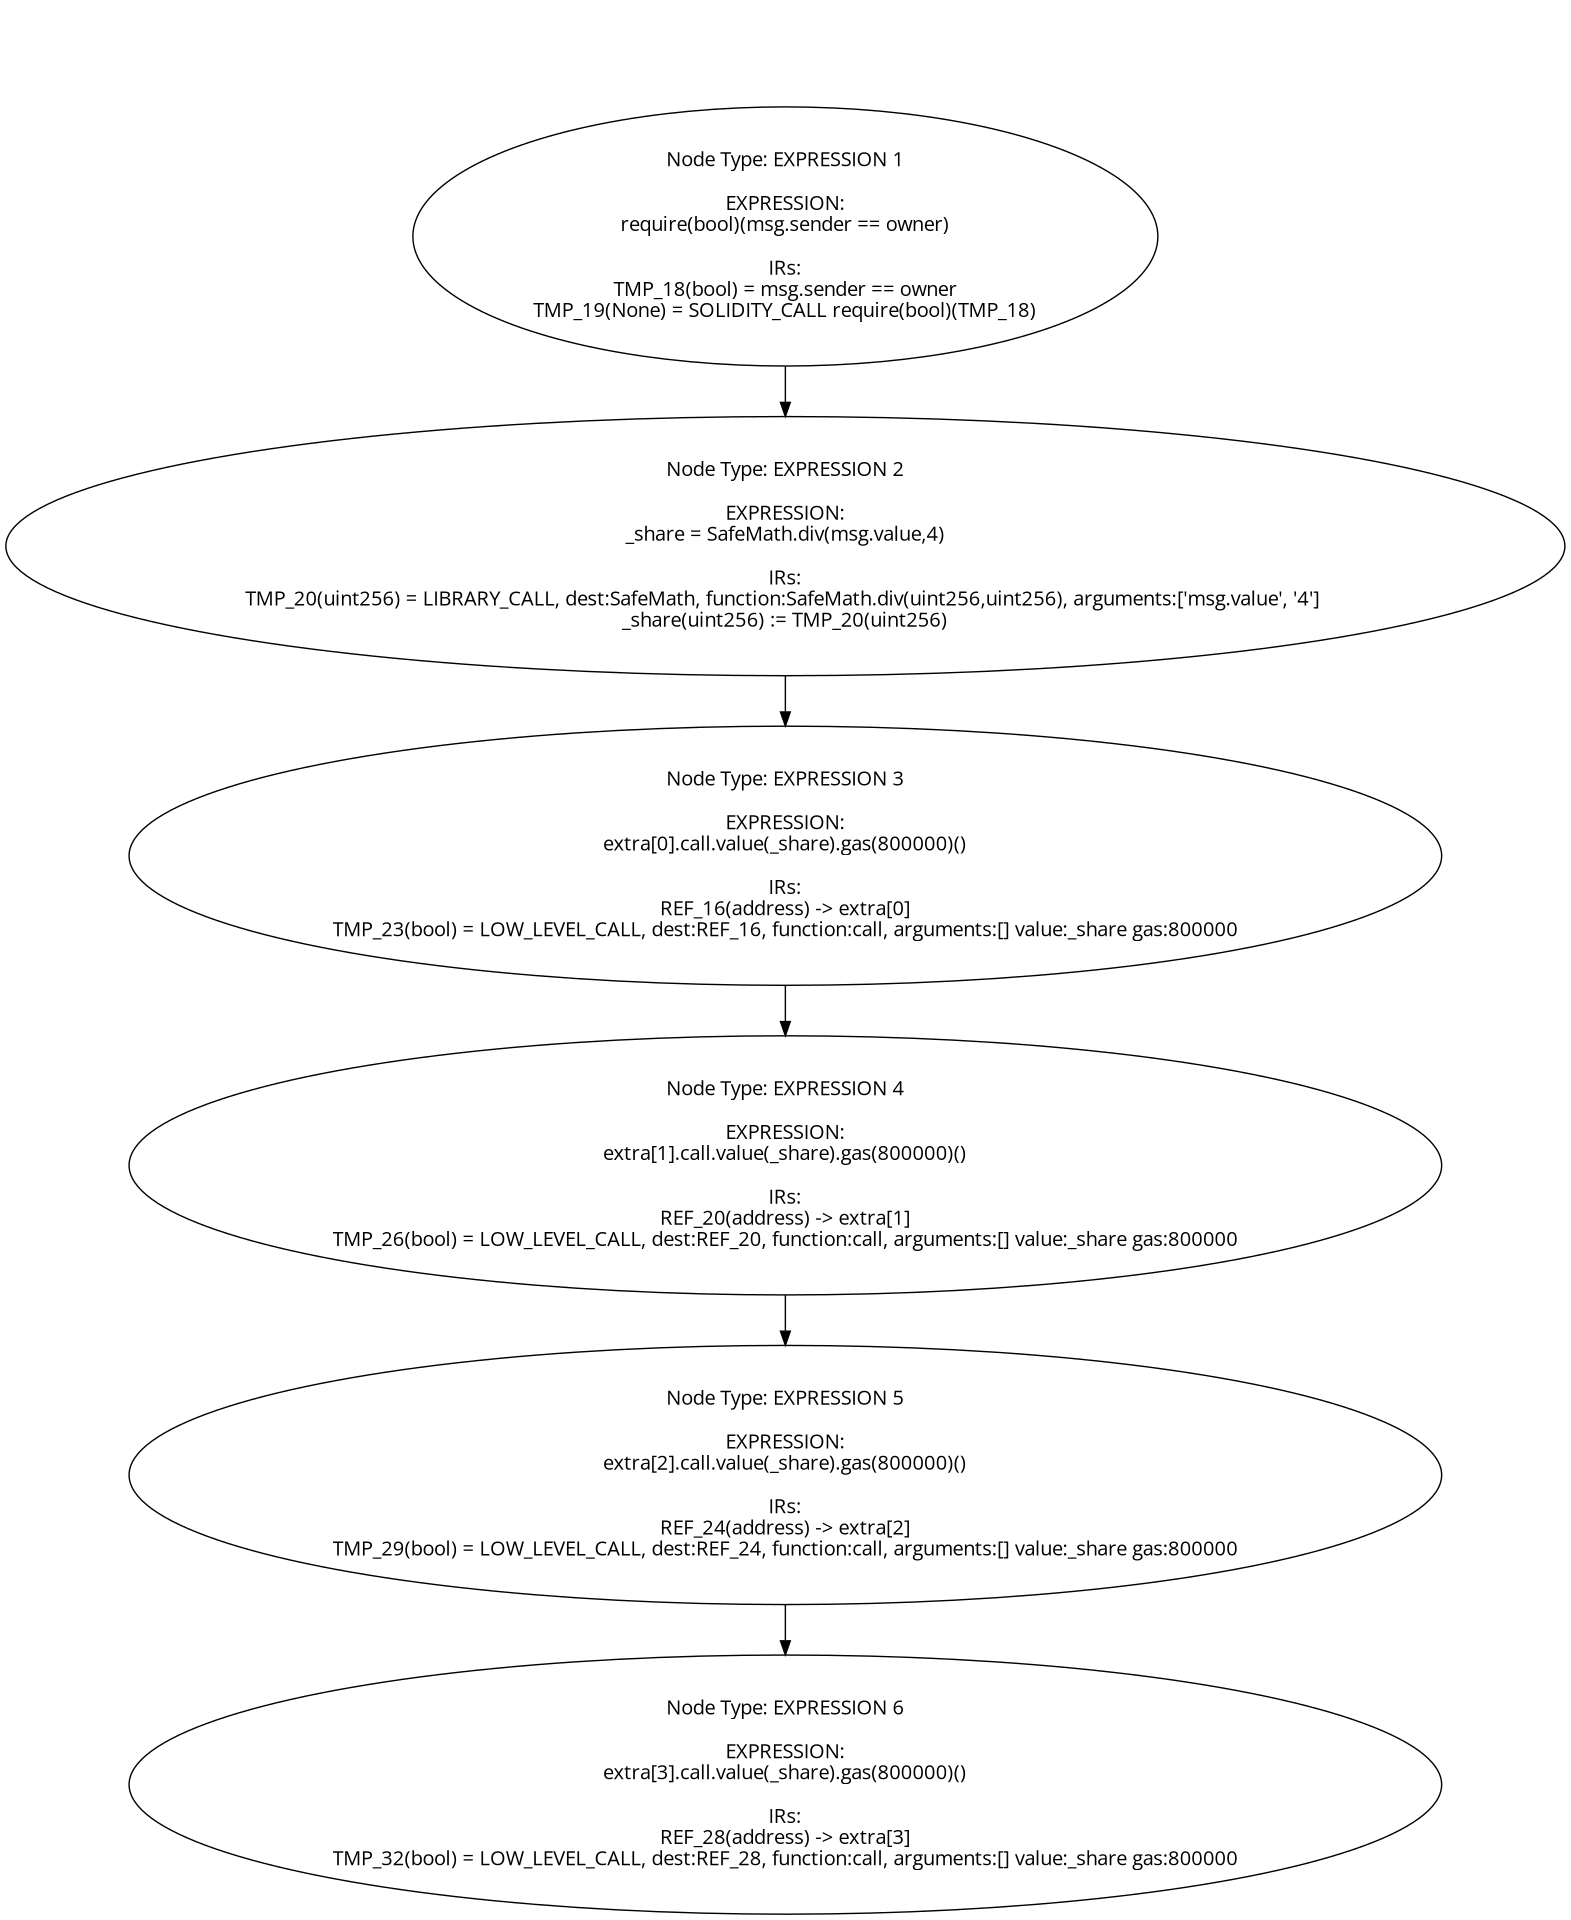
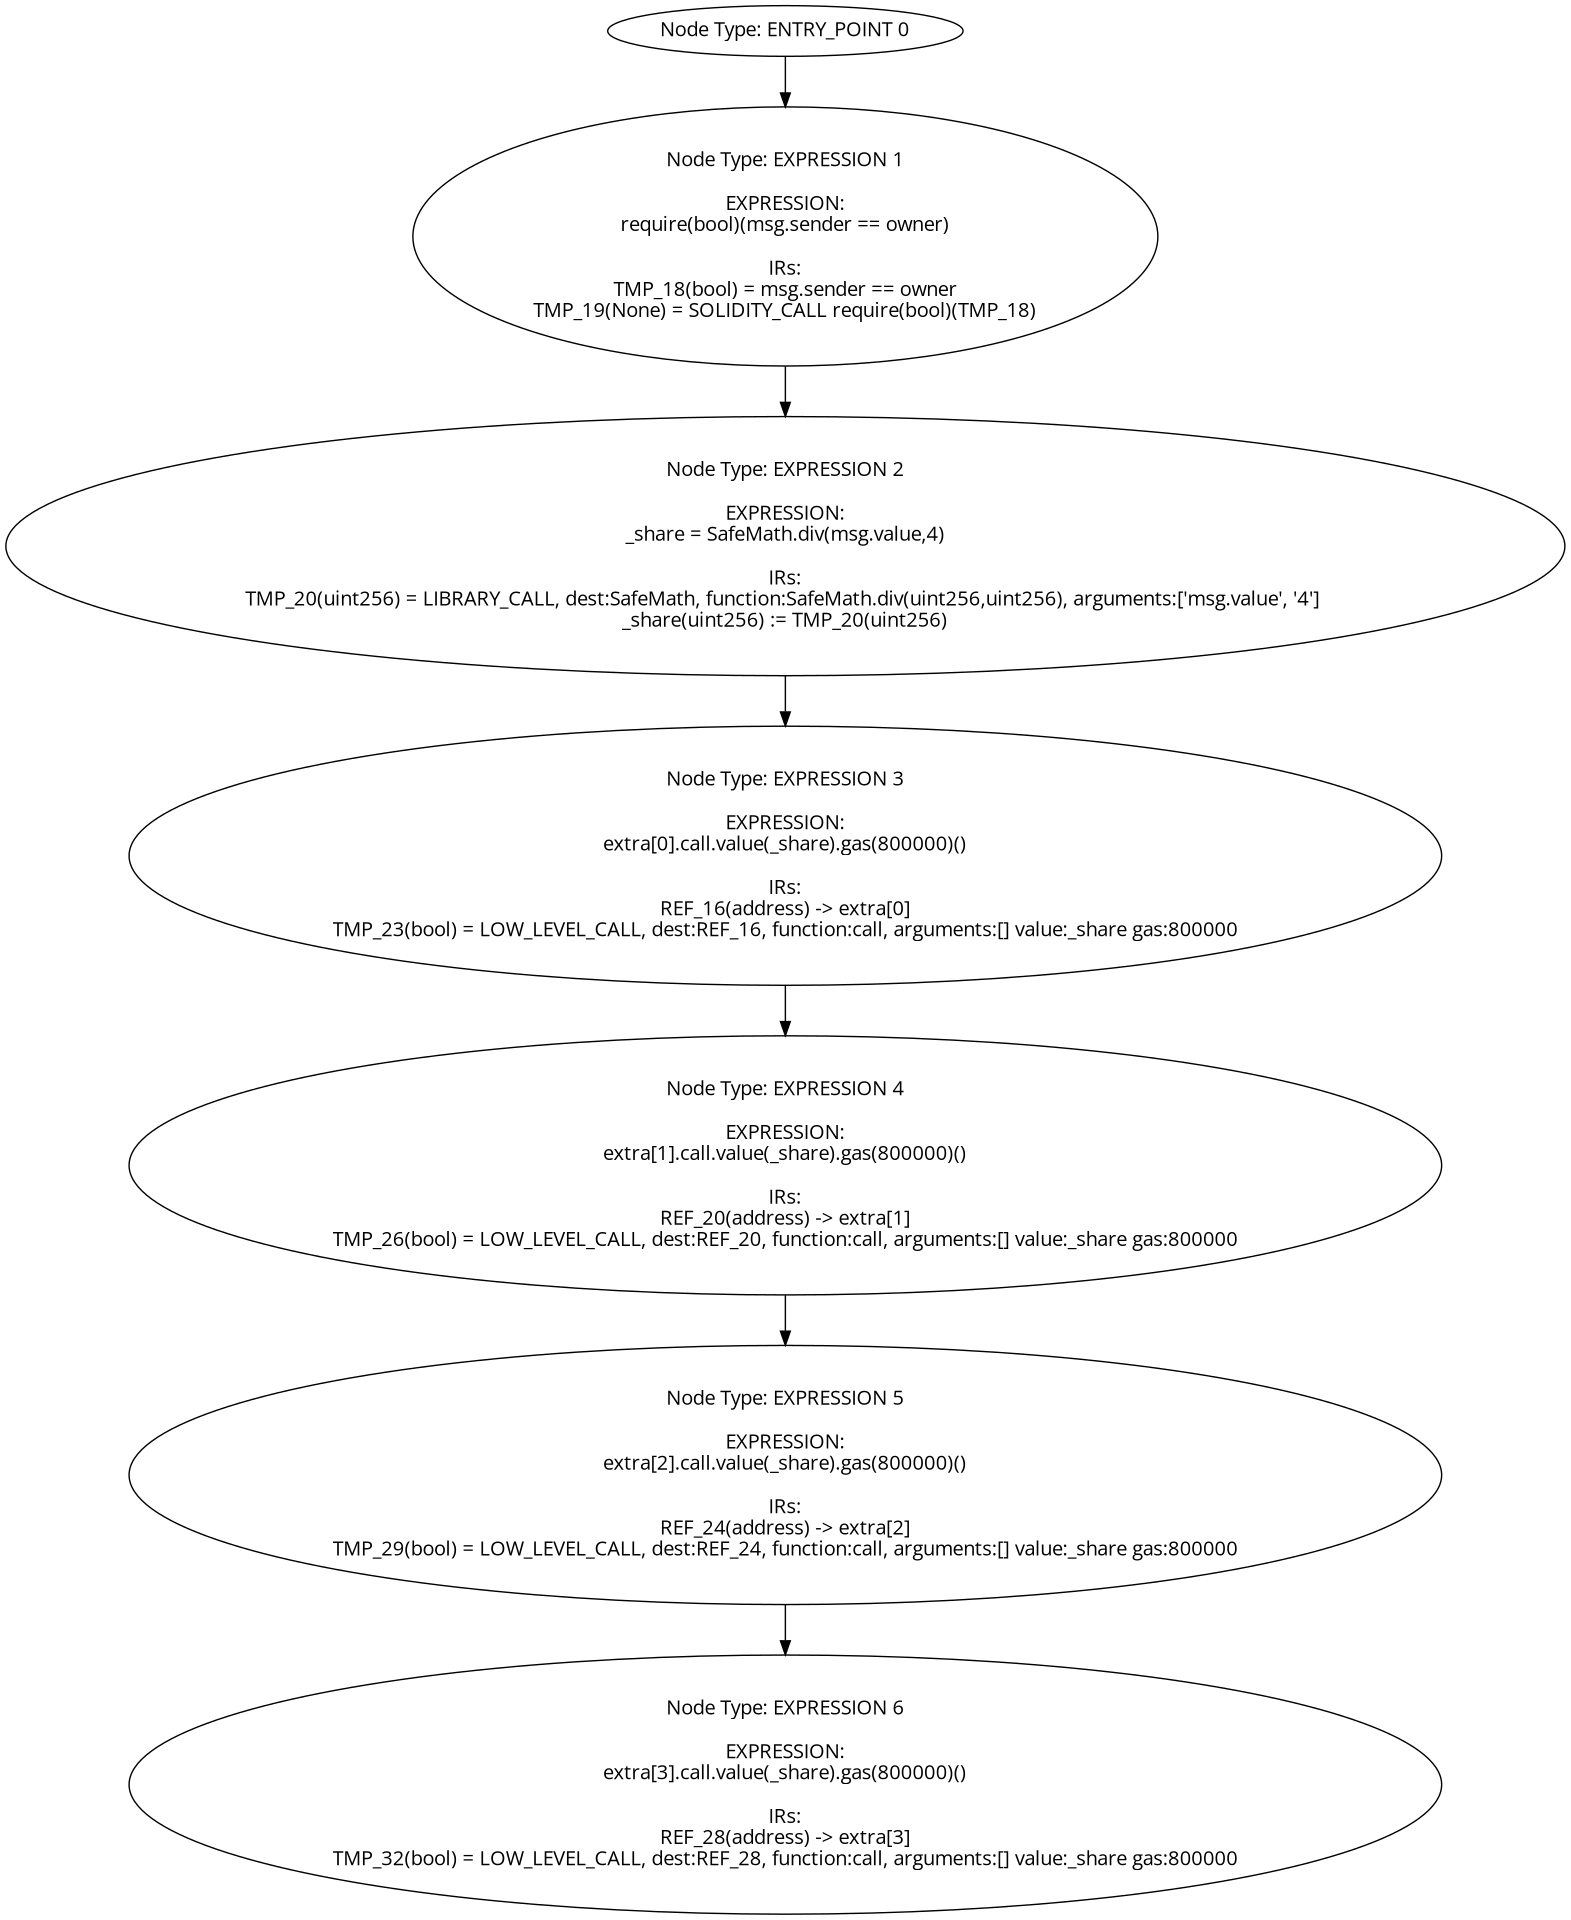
node "Node Type: ENTRY_POINT 0": added
